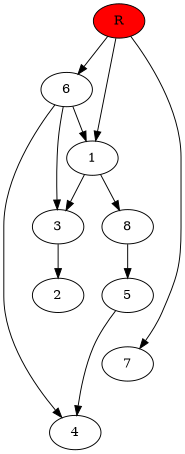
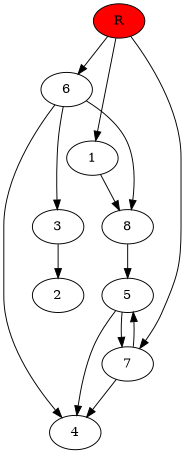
edge "6" -> "1": now "6" -> "8"
edge "1" -> "3": removed
edge "5" -> "7": added
edge "7" -> "5": added
edge "7" -> "4": added
